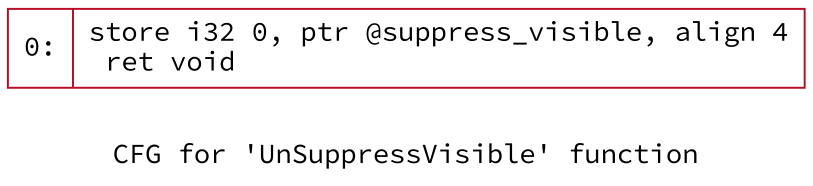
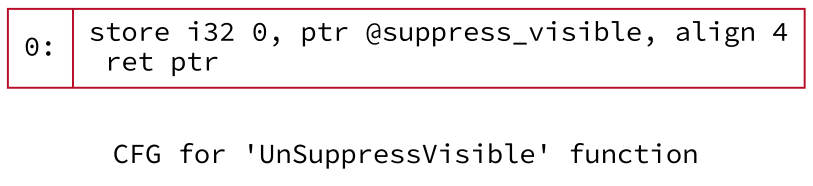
node "0:": text "ret void" -> "ret ptr"
